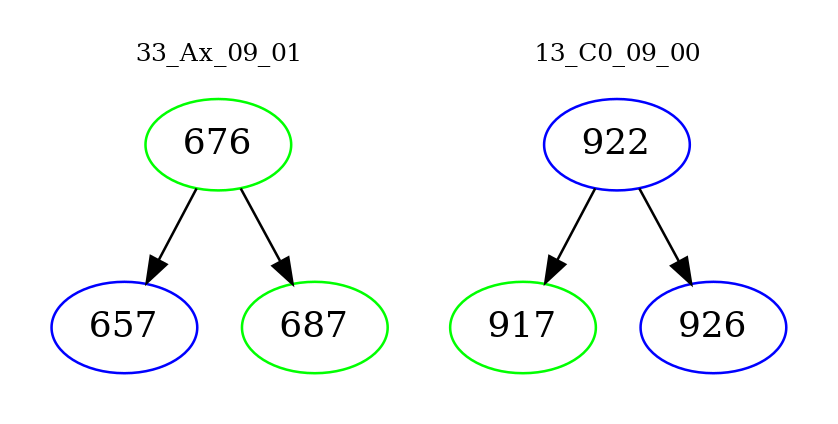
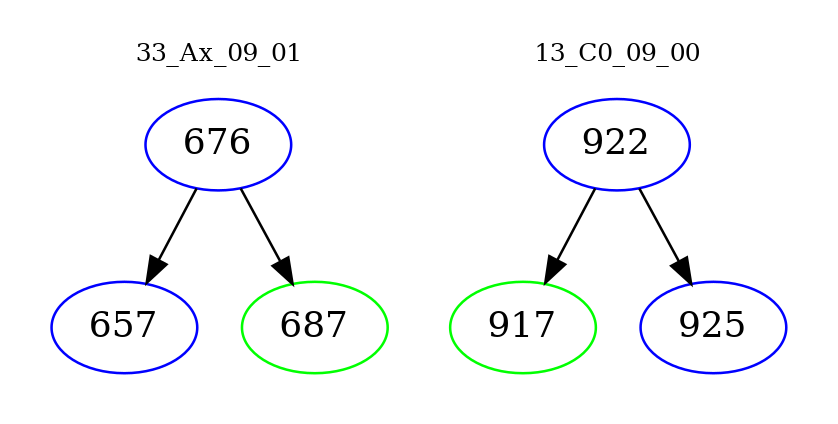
node "676": color green -> blue
node "926": label "926" -> "925"
